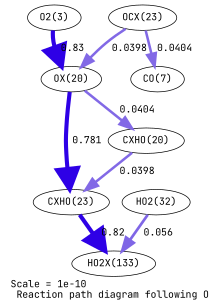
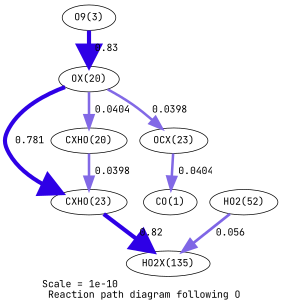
node "O2(3)": label "O2(3)" -> "O9(3)"
edge "OCX(23)" -> "OX(20)": reversed
node "CO(7)": label "CO(7)" -> "CO(1)"
node "HO2(32)": label "HO2(32)" -> "HO2(52)"
node "HO2X(133)": label "HO2X(133)" -> "HO2X(135)"
